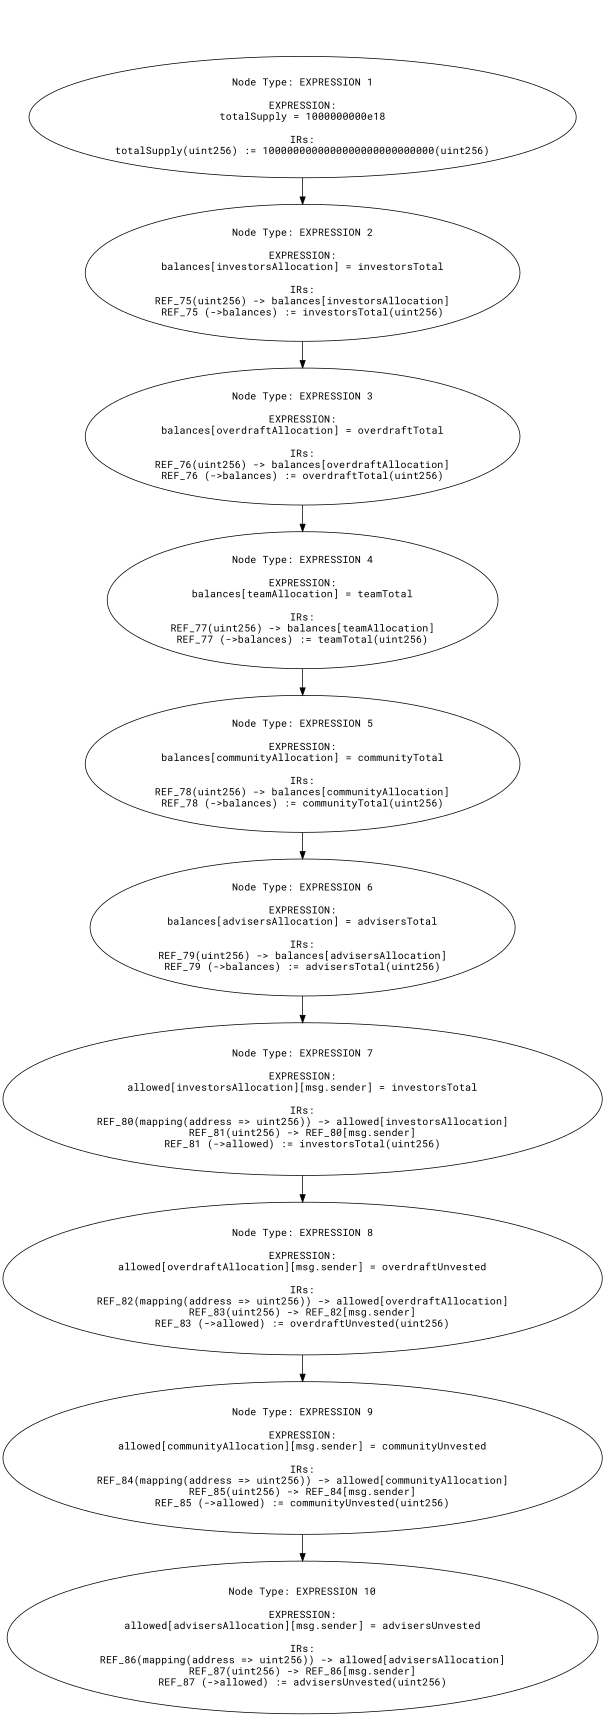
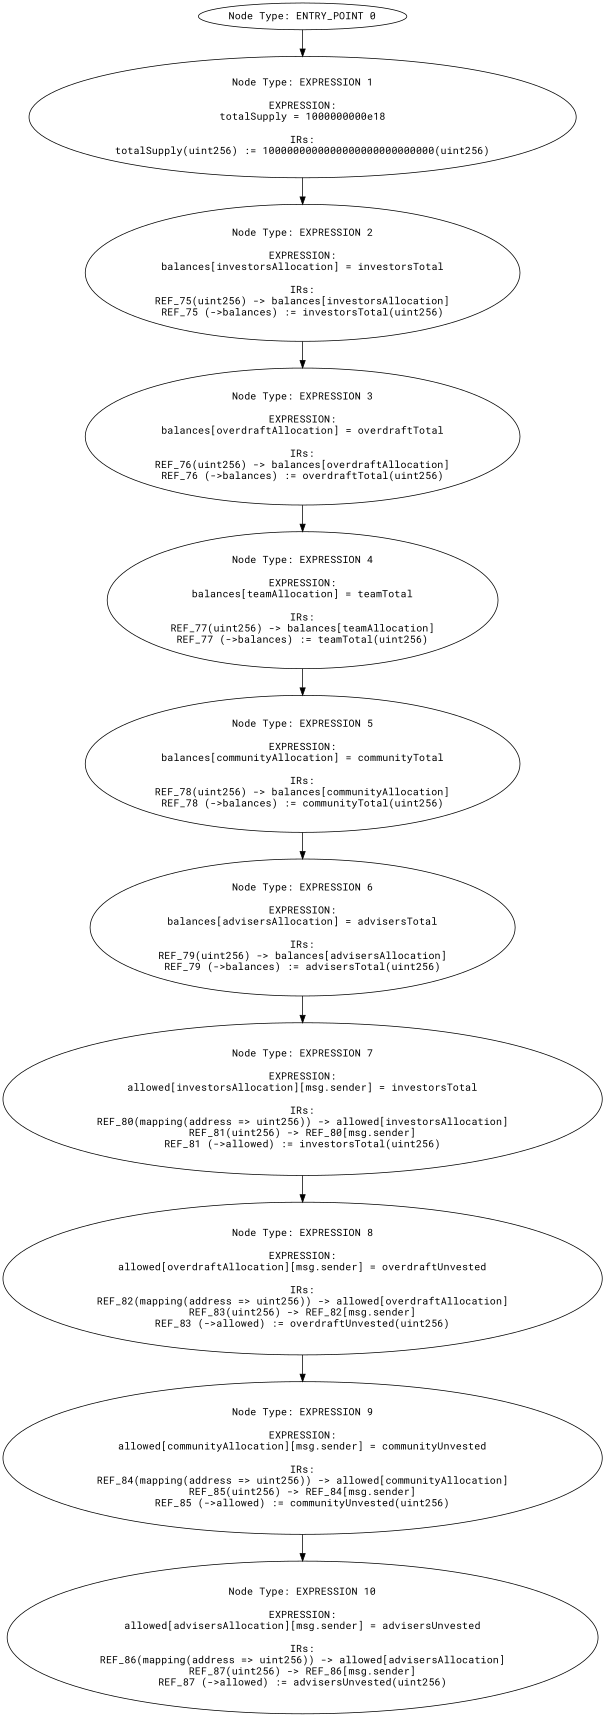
node "Node Type: ENTRY_POINT 0": added
